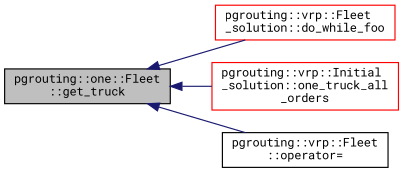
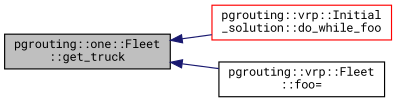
node "pgrouting::vrp::Fleet _solution::do_while_foo": label "pgrouting::vrp::Fleet _solution::do_while_foo" -> "pgrouting::vrp::Initial _solution::do_while_foo"
node "pgrouting::vrp::Initial _solution::one_truck_all _orders": removed
node "pgrouting::vrp::Fleet ::operator=": label "pgrouting::vrp::Fleet ::operator=" -> "pgrouting::vrp::Fleet ::foo="
